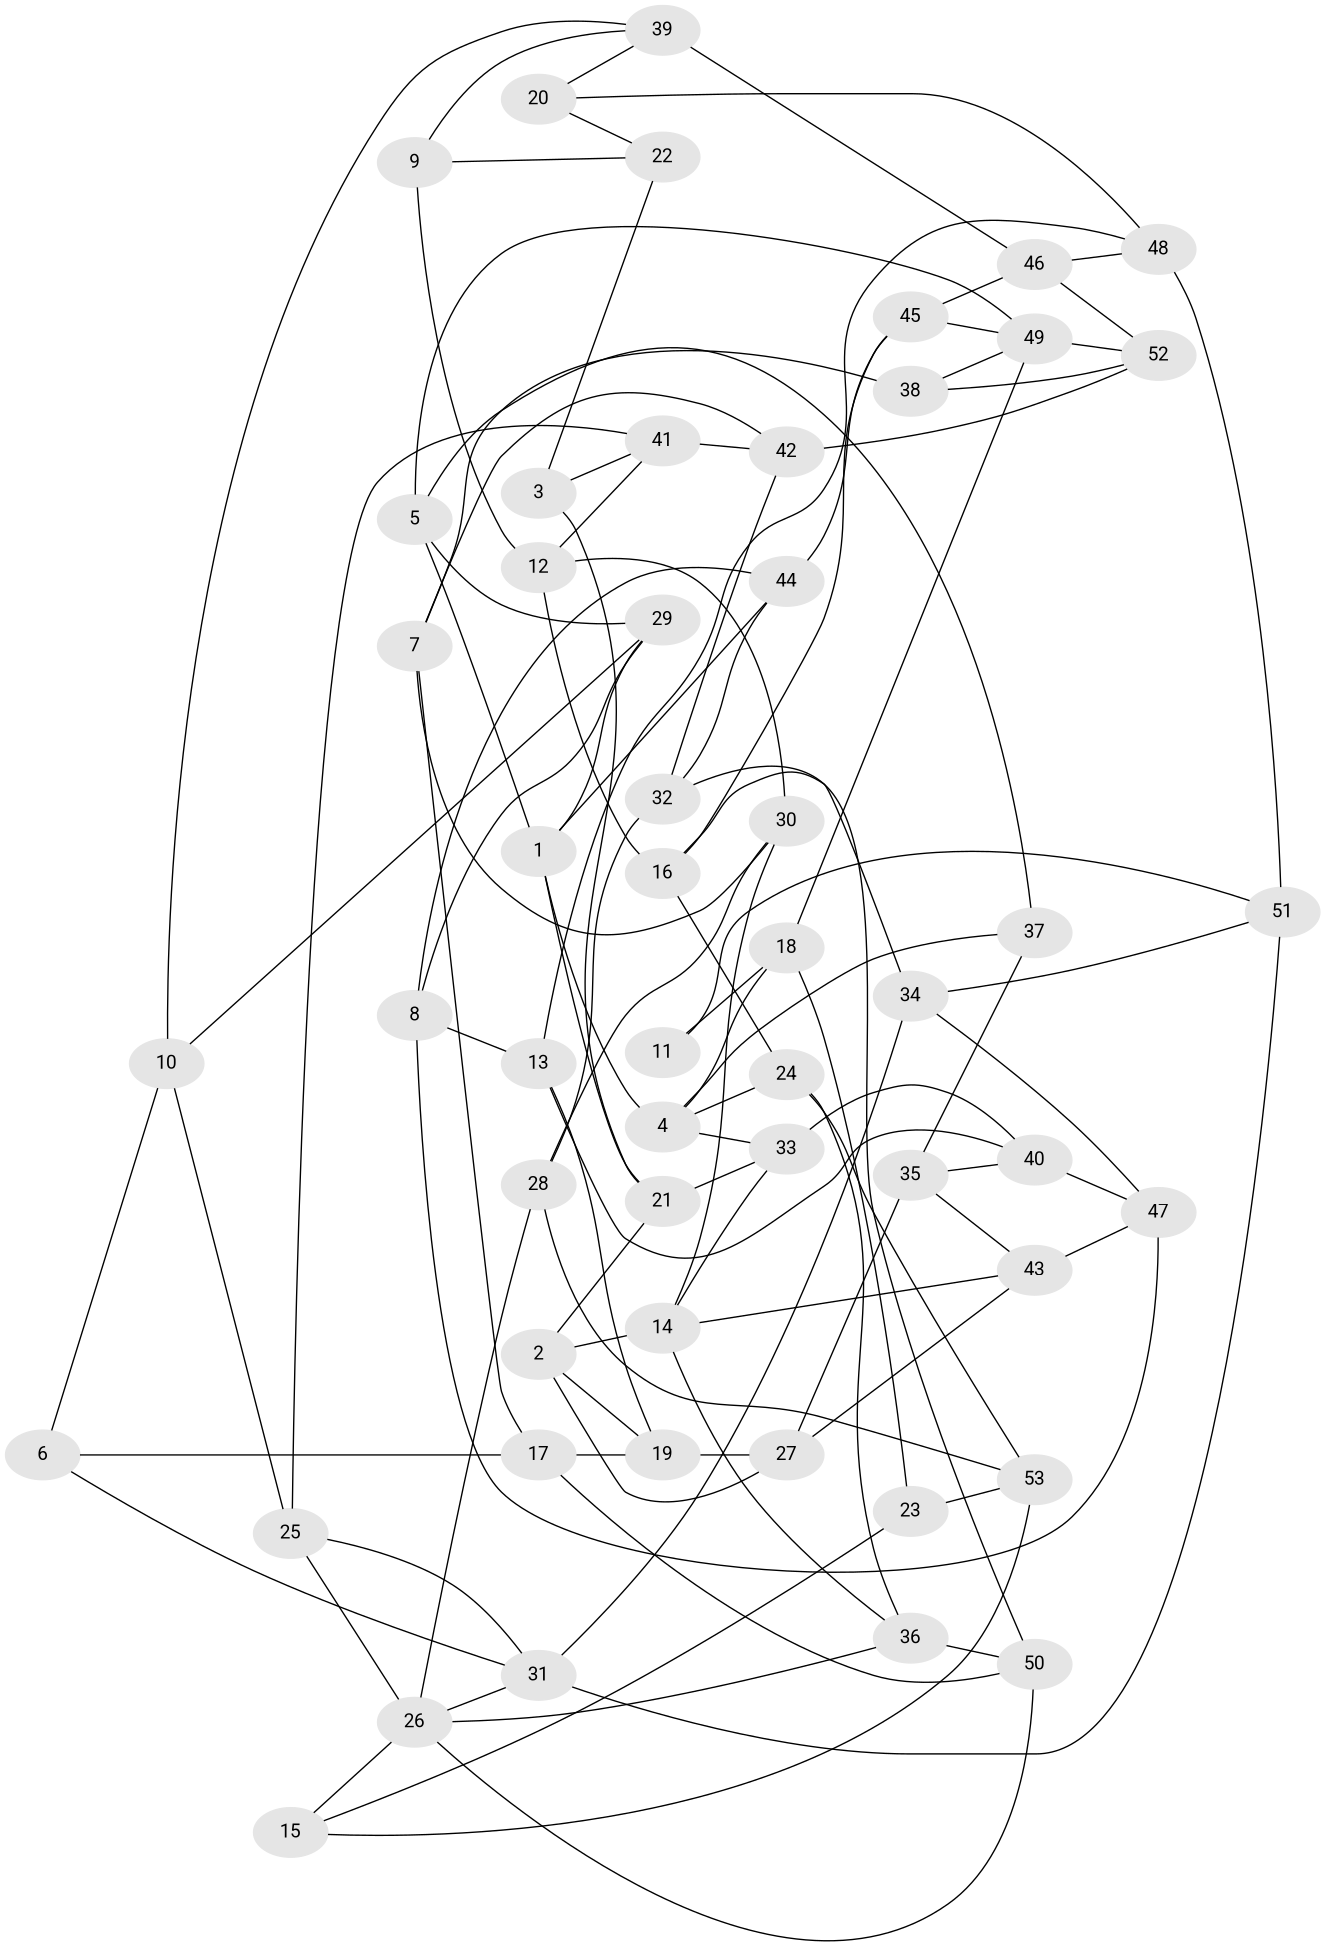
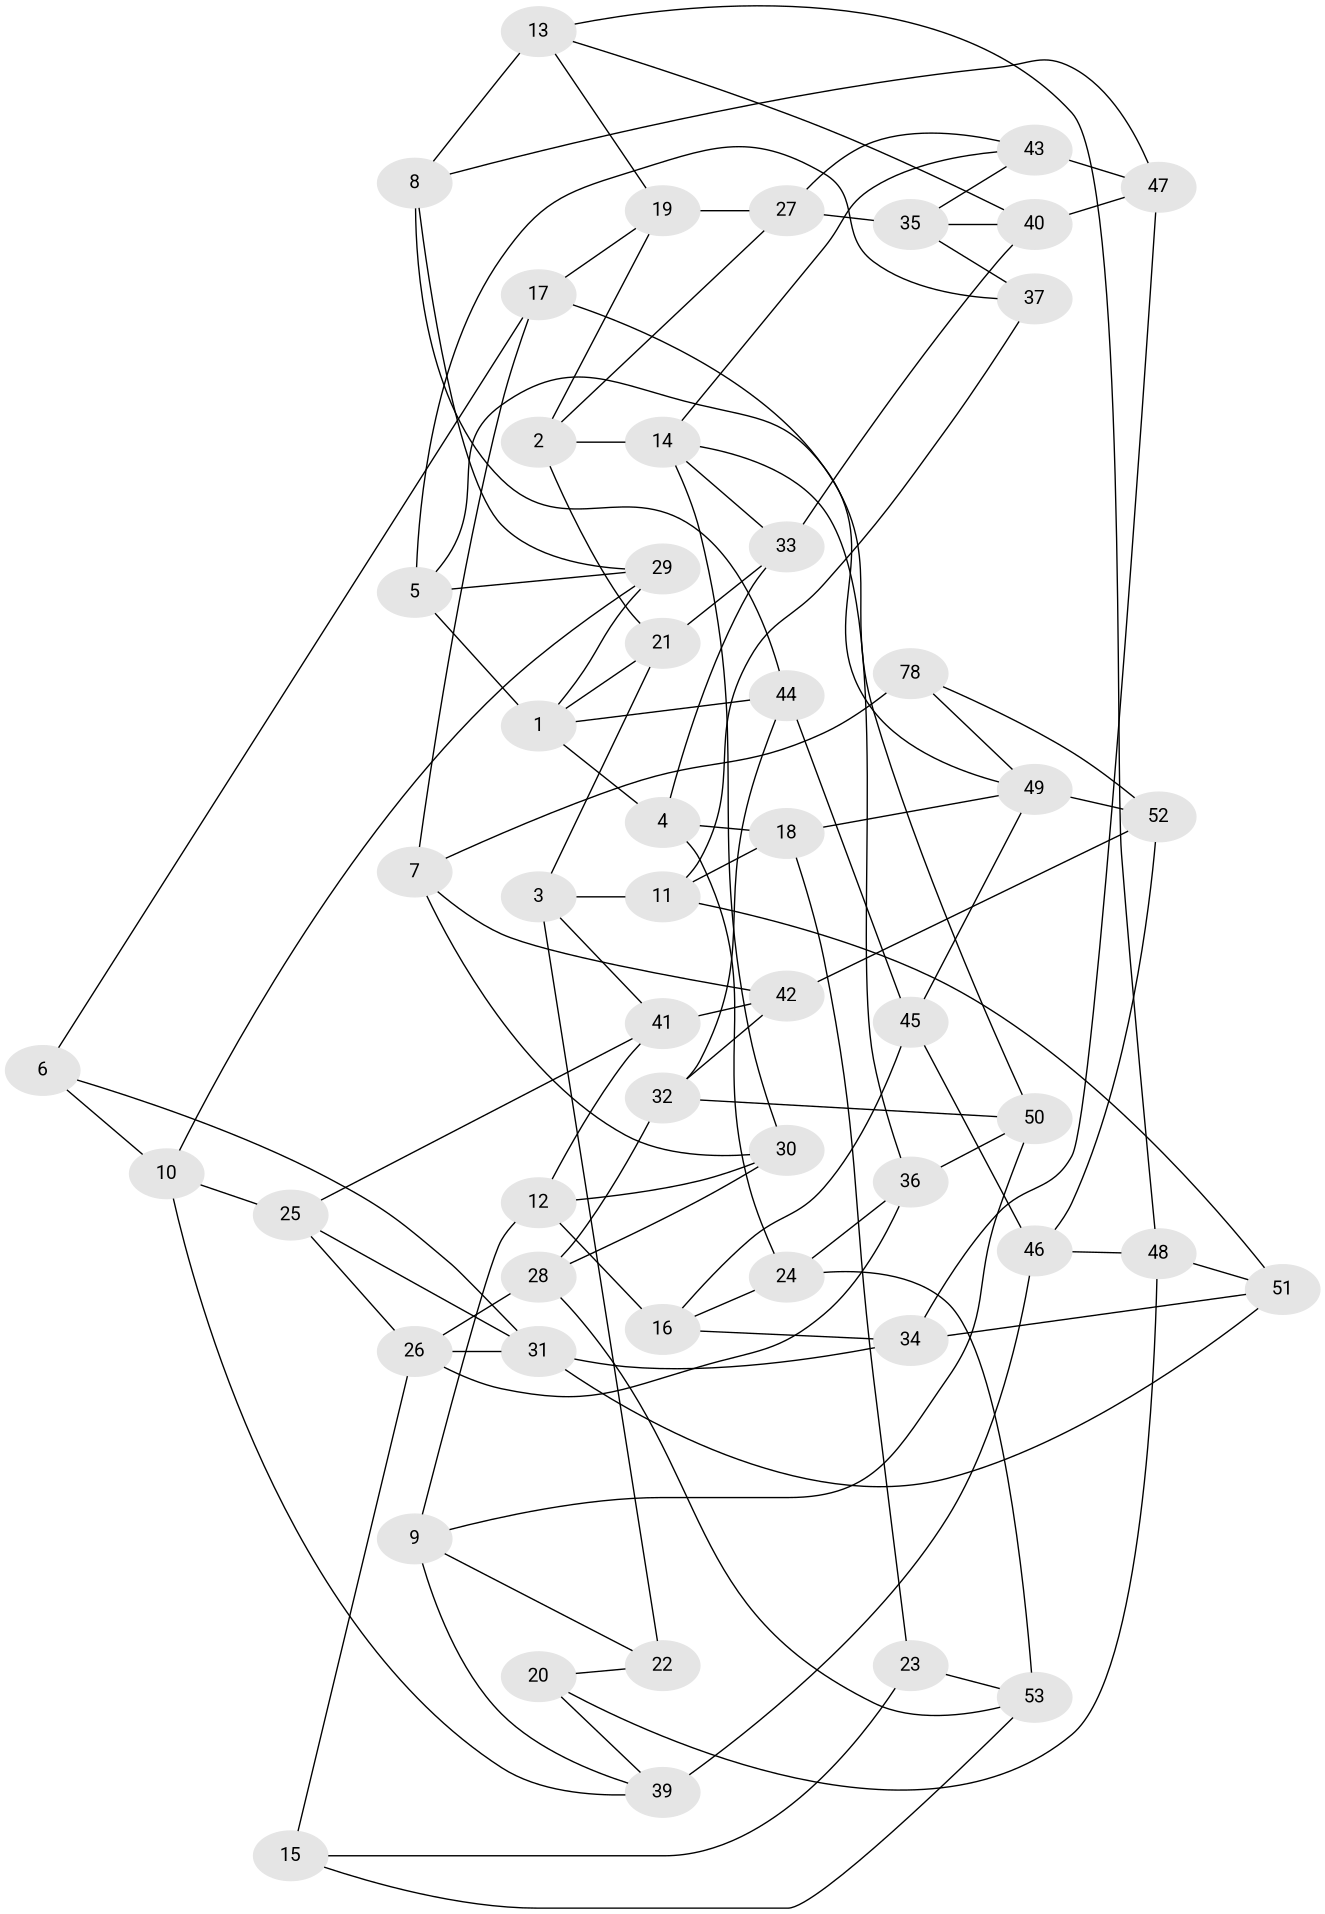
node "38": label "38" -> "78"
edge "3" -- "11": added
edge "37" -- "4": now "37" -- "11"
edge "50" -- "26": now "50" -- "9"
